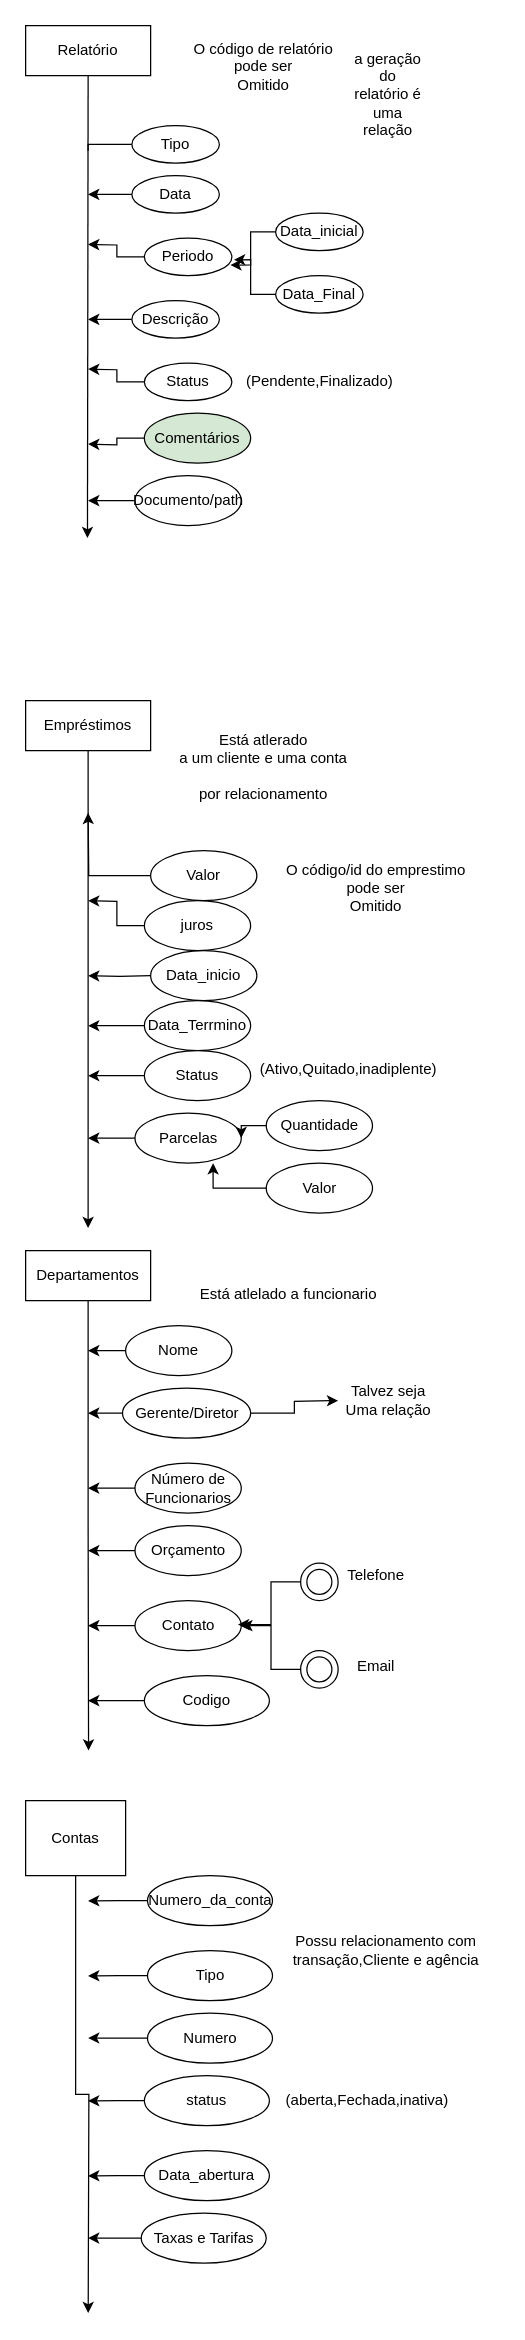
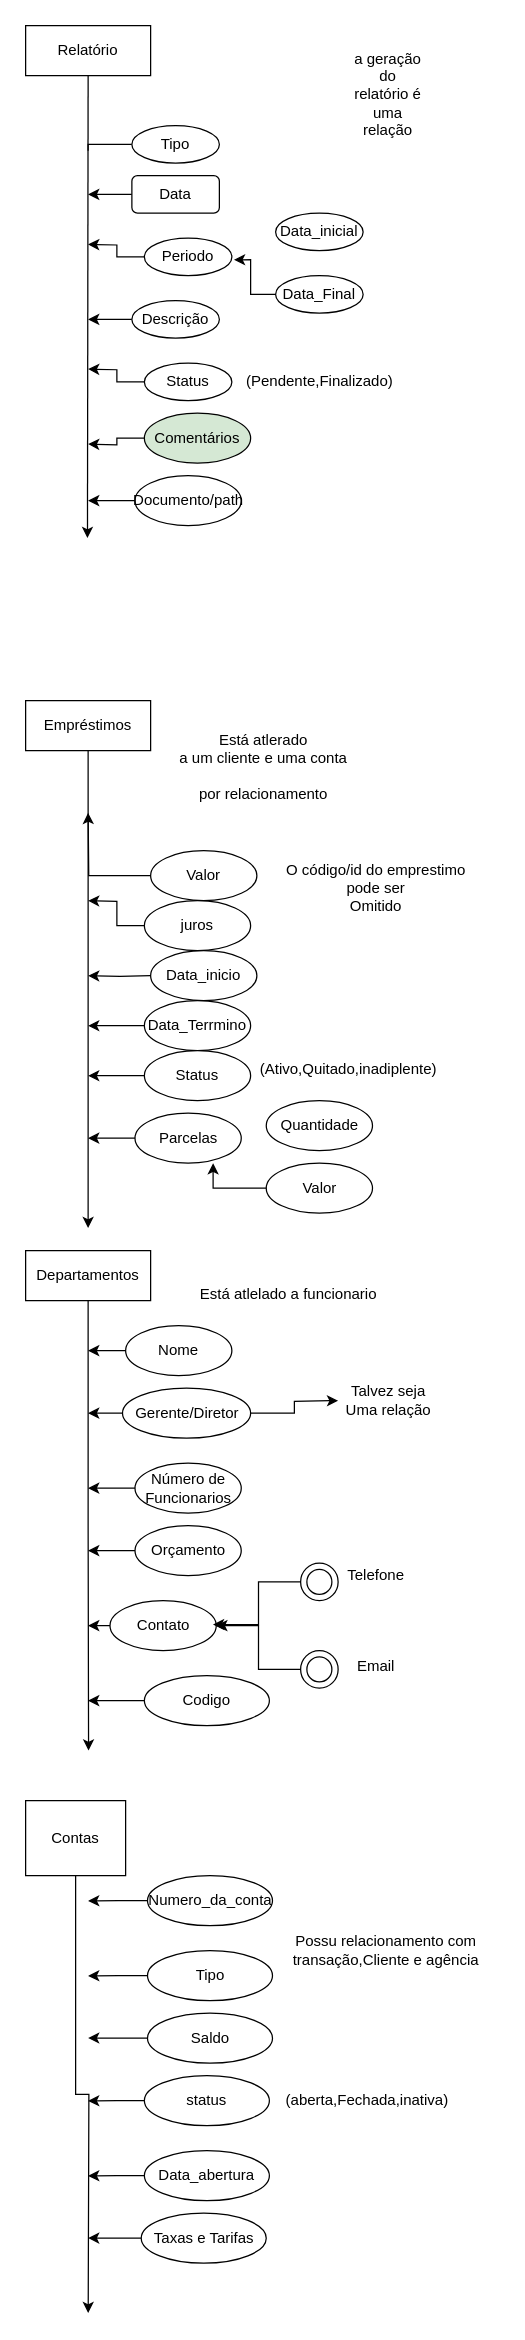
node "O código de relatório pode ser Omitido": removed
node "Data": shape ellipse -> rounded rectangle
edge "Data_inicial" -> "Periodo": removed
edge "Quantidade" -> "Parcelas": removed
node "Contato": moved (188, 1626) -> (163, 1626)
node "Numero": label "Numero" -> "Saldo"
